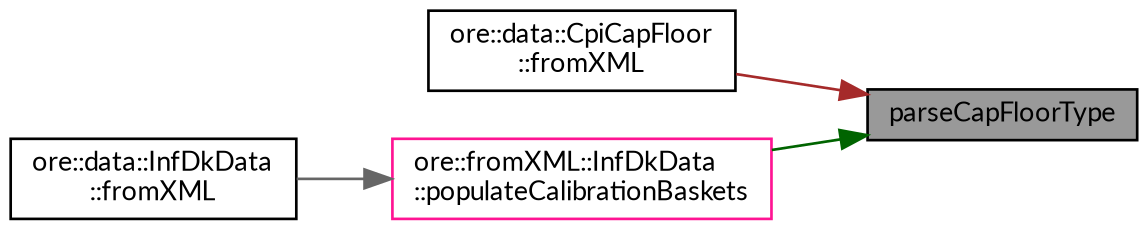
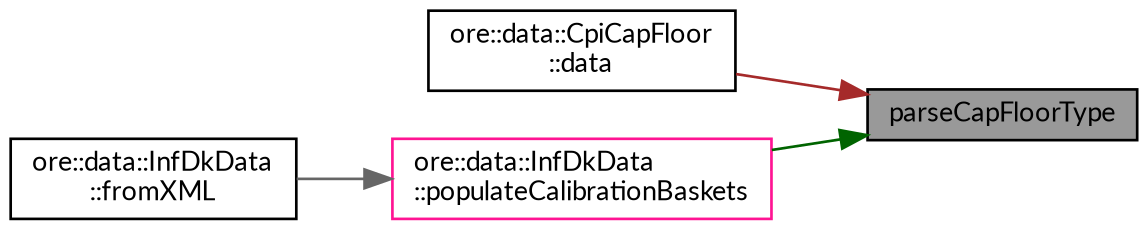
node "ore::data::CpiCapFloor ::fromXML": label "ore::data::CpiCapFloor ::fromXML" -> "ore::data::CpiCapFloor ::data"
node "ore::fromXML::InfDkData ::populateCalibrationBaskets": label "ore::fromXML::InfDkData ::populateCalibrationBaskets" -> "ore::data::InfDkData ::populateCalibrationBaskets"
